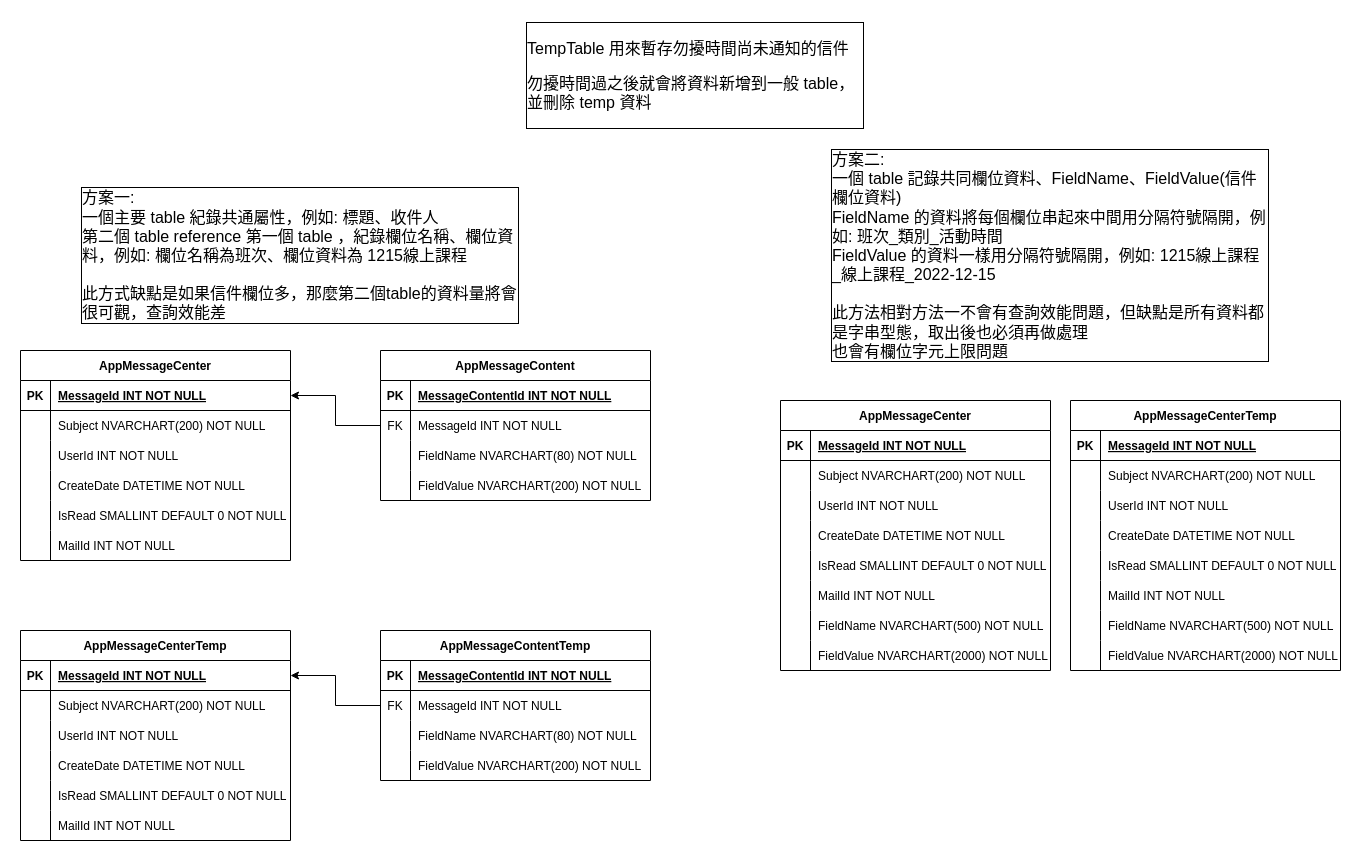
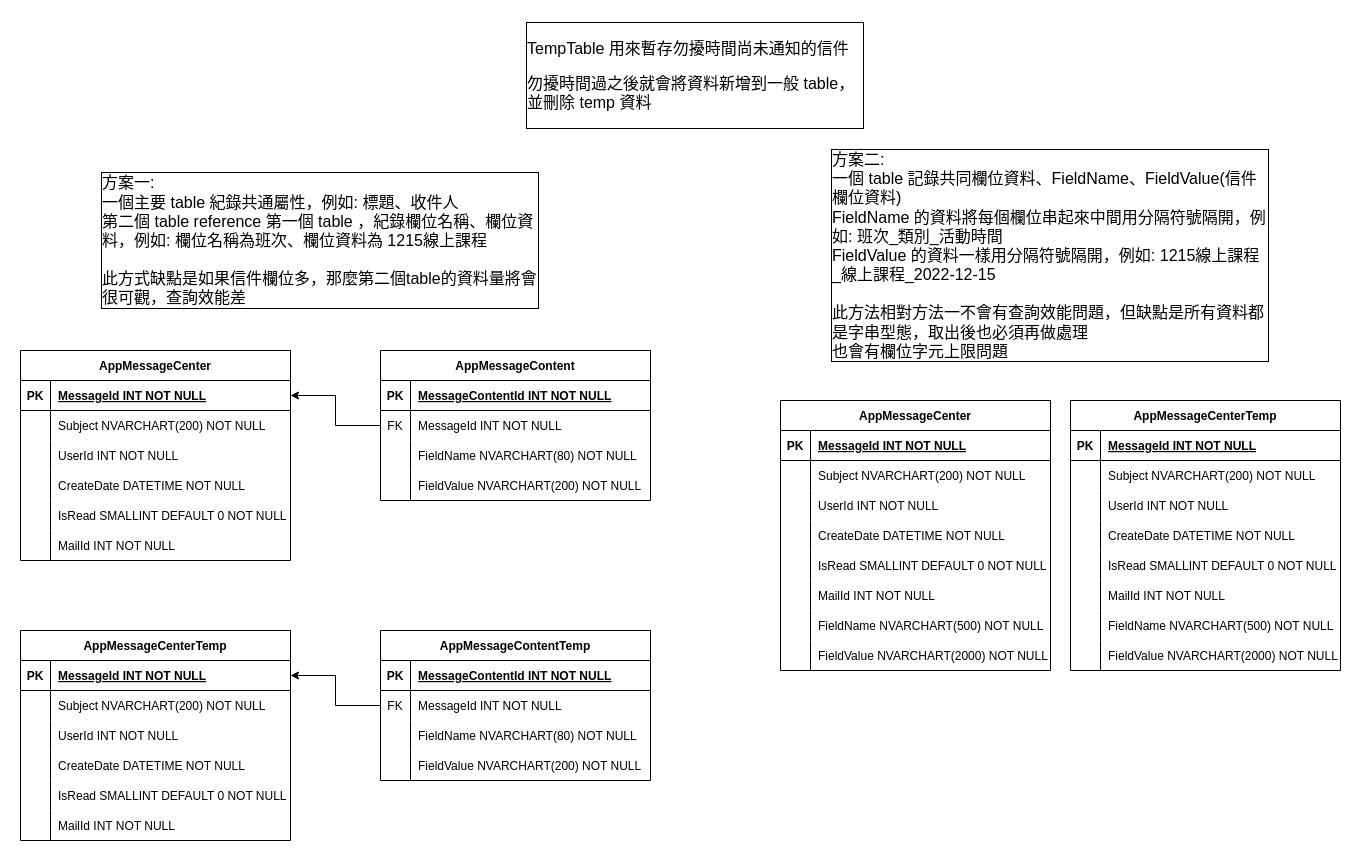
node "方案一: 一個主要 table 紀錄共通屬性，例如: 標題、收件人 第二個 table reference 第一個 table ，紀錄欄位名稱、欄位資料，例如: 欄位名稱為班次、欄位資料為 1215線上課程 此方式缺點是如果信件欄位多，那麼第二個table的資料量將會很可觀，查詢效能差": moved (301, 256) -> (321, 241)
